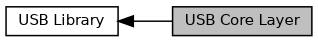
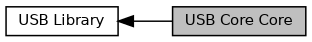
node "USB Core Layer": label "USB Core Layer" -> "USB Core Core"
